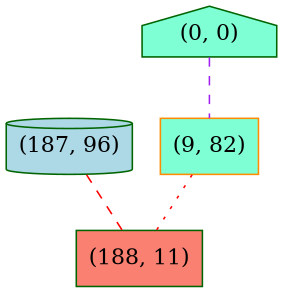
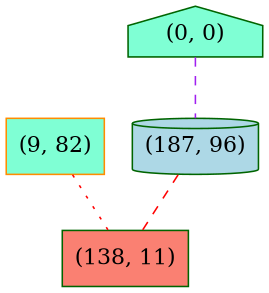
edge "(0, 0)" -- "(9, 82)": now "(0, 0)" -- "(187, 96)"
node "(188, 11)": label "(188, 11)" -> "(138, 11)"
